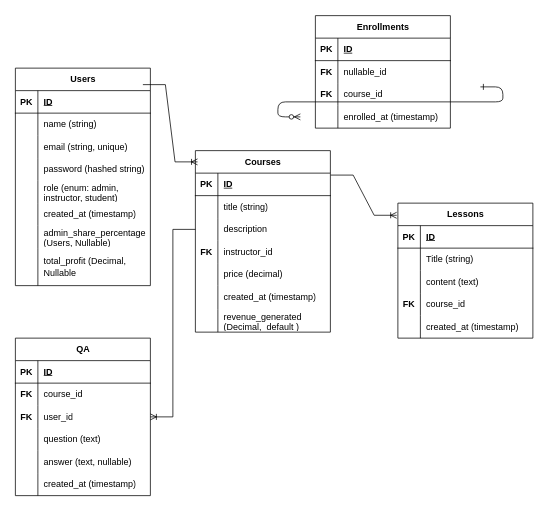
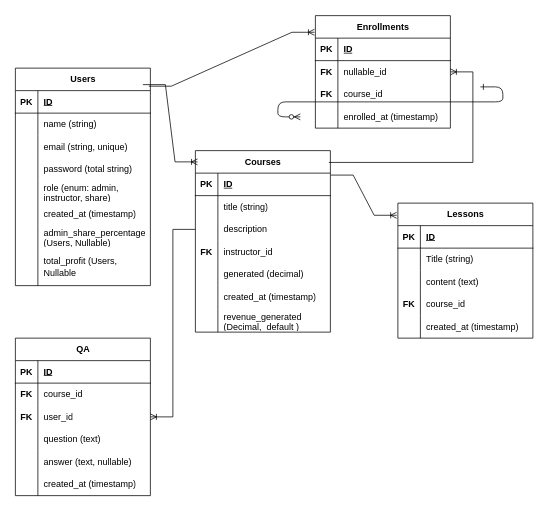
edge "Users" -> "Enrollments": added
edge "Courses" -> "Enrollments": added
node "password (hashed string)": label "password (hashed string)" -> "password (total string)"
node "role (enum: admin, instructor, student)": label "role (enum: admin, instructor, student)" -> "role (enum: admin, instructor, share)"
node "total_profit (Decimal, Nullable": label "total_profit (Decimal, Nullable" -> "total_profit (Users, Nullable"
node "price (decimal)": label "price (decimal)" -> "generated (decimal)"
